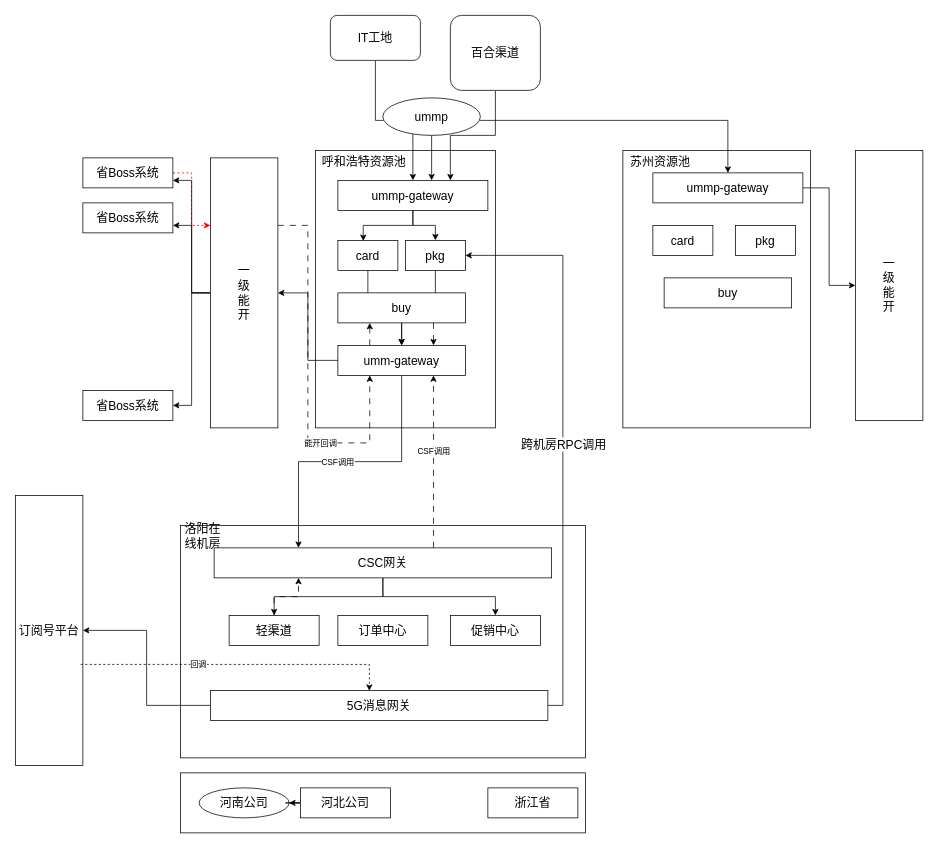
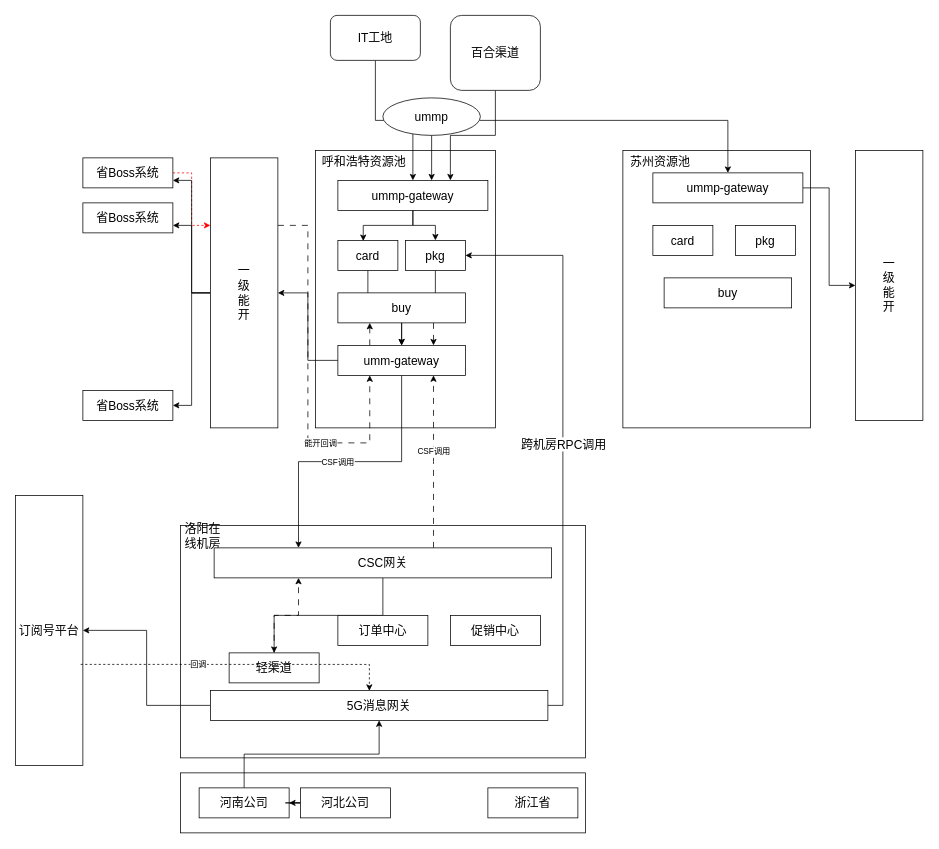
edge "CSC网关" -> "促销中心": removed
node "轻渠道": moved (274, 630) -> (274, 668)
edge "河南公司" -> "5G消息网关": added
node "河南公司": shape ellipse -> rectangle
